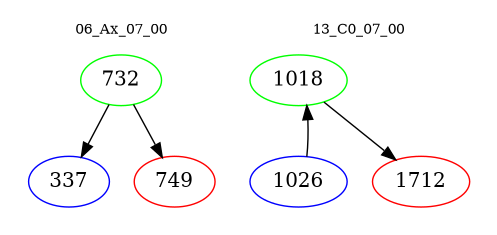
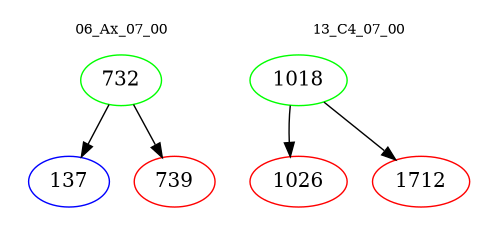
cluster "13_C0_07_00": label "13_C0_07_00" -> "13_C4_07_00"
edge "1026" -> "1018": reversed
node "337": label "337" -> "137"
node "749": label "749" -> "739"
node "1026": color blue -> red
